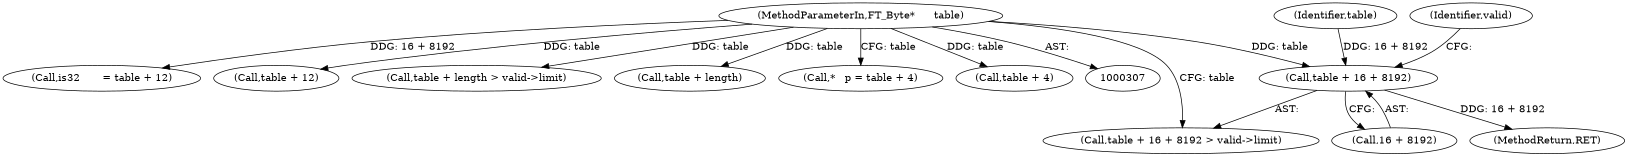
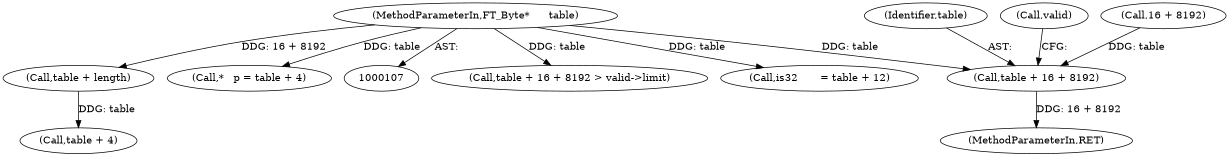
node "(Identifier,valid)": label "(Identifier,valid)" -> "(Call,valid)"
edge "(MethodParameterIn,FT_Byte*      table)" -> "(Call,table + 4)": now "(Call,table + length)" -> "(Call,table + 4)"
edge "(MethodParameterIn,FT_Byte*      table)" -> "(Call,is32       = table + 12)": label "DDG: 16 + 8192" -> "DDG: table"
edge "(MethodParameterIn,FT_Byte*      table)" -> "(Call,table + length)": label "DDG: table" -> "DDG: 16 + 8192"
edge "(MethodParameterIn,FT_Byte*      table)" -> "(Call,*   p = table + 4)": label "CFG: table" -> "DDG: table"
edge "(Identifier,table)" -> "(Call,table + 16 + 8192)": label "DDG: 16 + 8192" -> "AST: "
node "(Call,table + 12)": removed
node "(Call,table + length > valid->limit)": removed
node "1000307": label "1000307" -> "1000107"
edge "(MethodParameterIn,FT_Byte*      table)" -> "(Call,table + 16 + 8192 > valid->limit)": label "CFG: table" -> "DDG: table"
edge "(Call,table + 16 + 8192)" -> "(Call,table + 16 + 8192 > valid->limit)": removed, label "AST:"
edge "(Call,table + 16 + 8192)" -> "(Call,16 + 8192)": removed, label "CFG:"
edge "(Call,16 + 8192)" -> "(Call,table + 16 + 8192)": label "AST: " -> "DDG: table"
node "(MethodReturn,RET)": label "(MethodReturn,RET)" -> "(MethodParameterIn,RET)"
